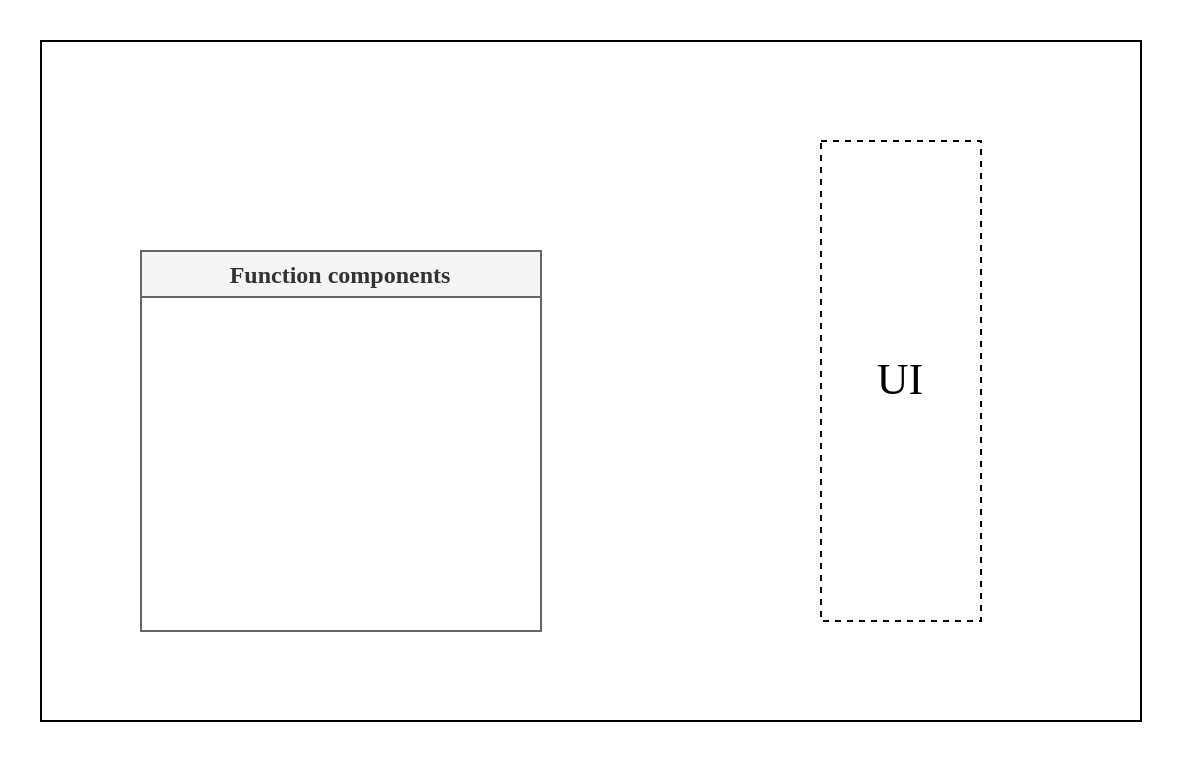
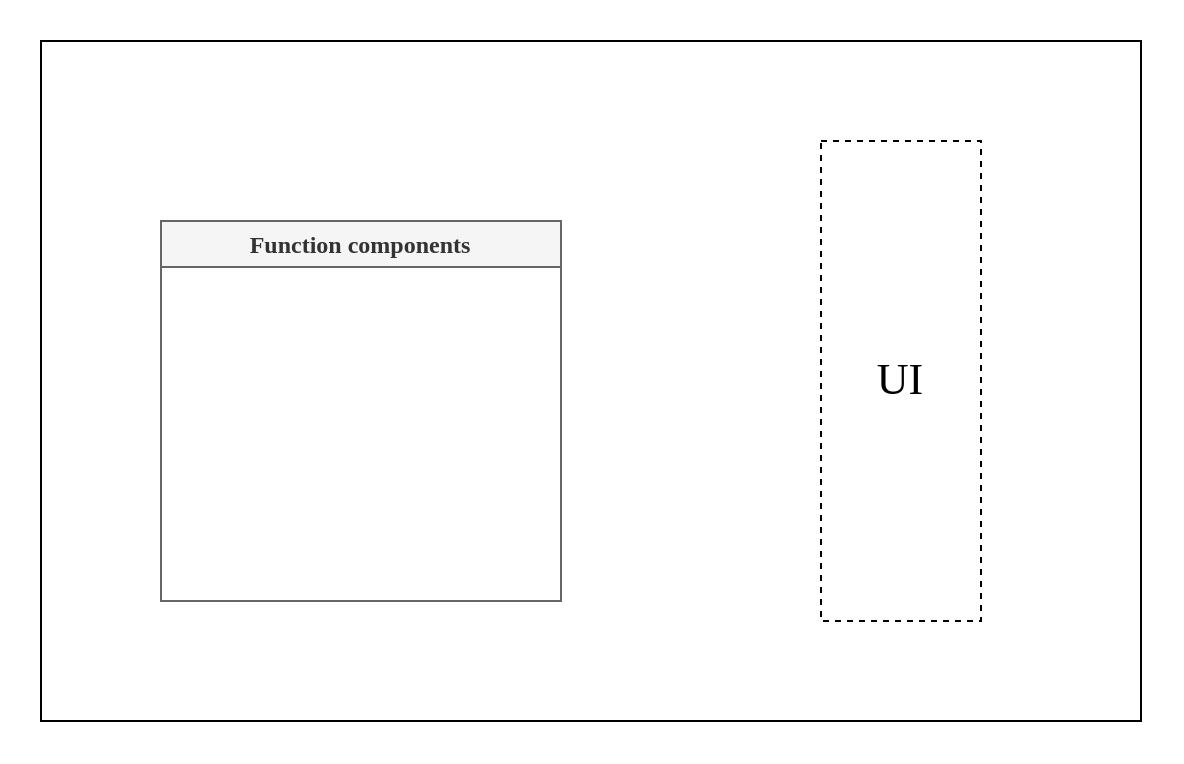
node "Function components": moved (341, 441) -> (361, 411)
